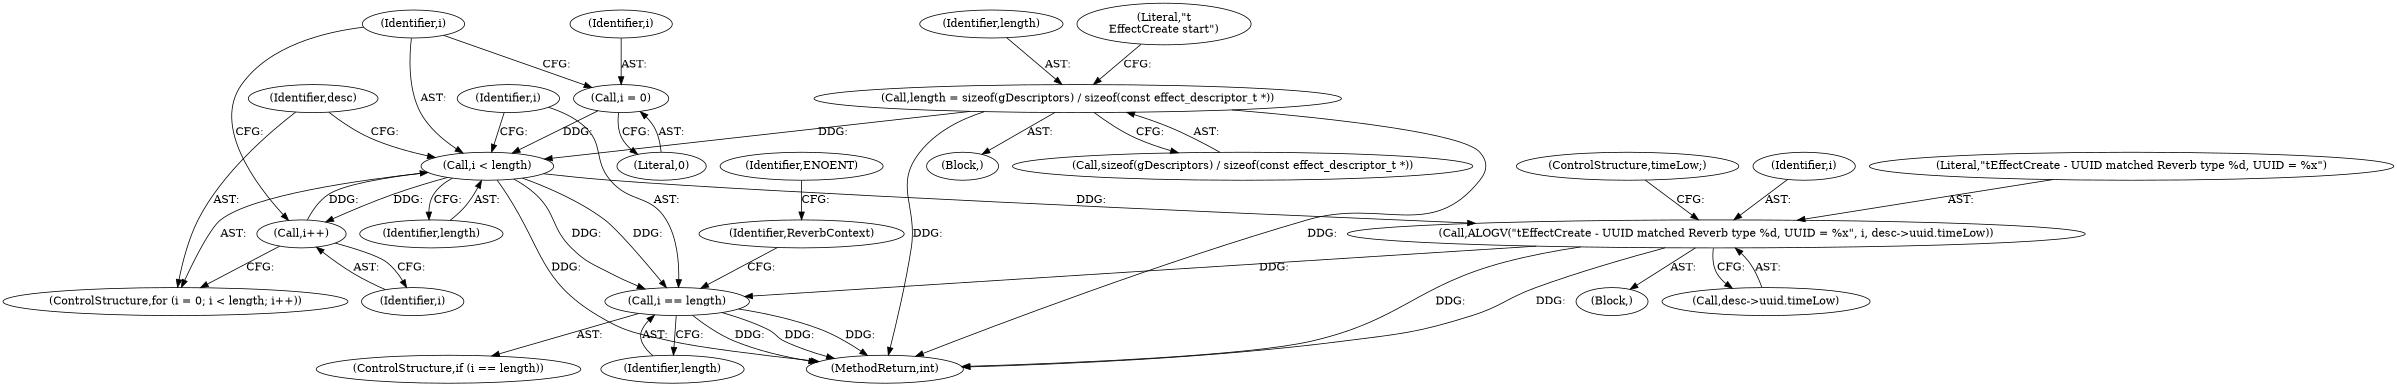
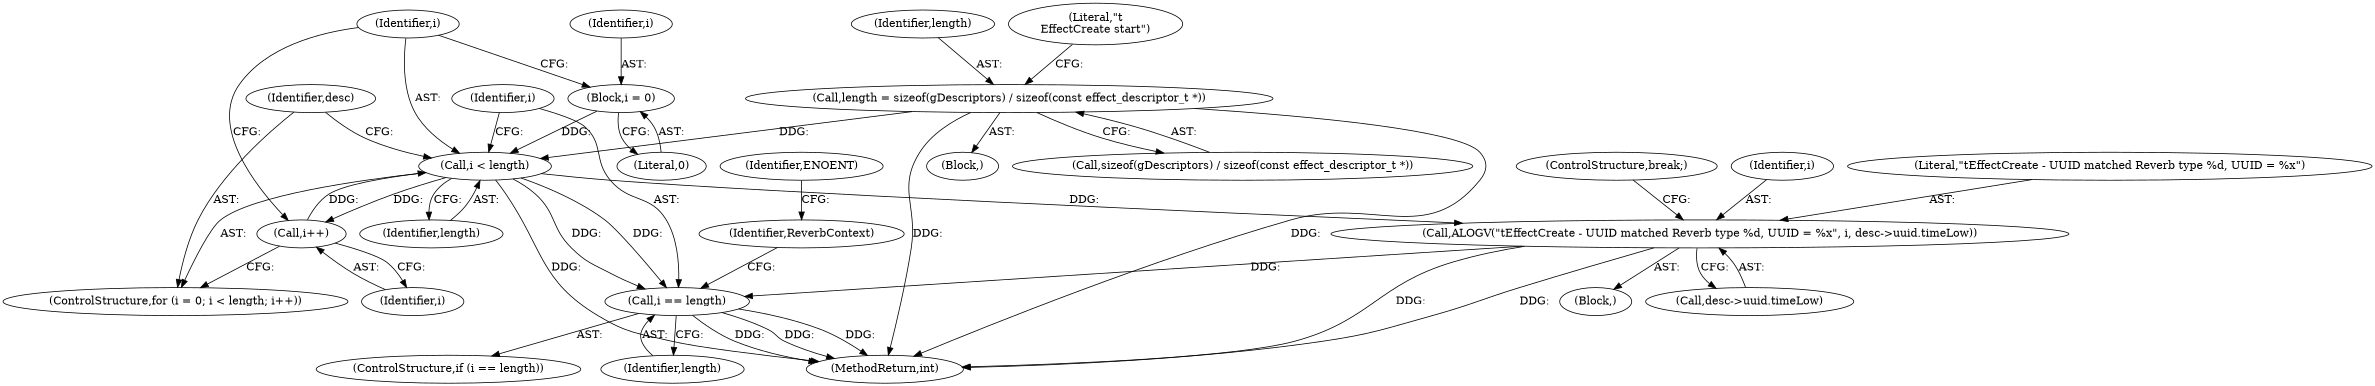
node "(Call,i = 0)": label "(Call,i = 0)" -> "(Block,i = 0)"
node "(ControlStructure,timeLow;)": label "(ControlStructure,timeLow;)" -> "(ControlStructure,break;)"
